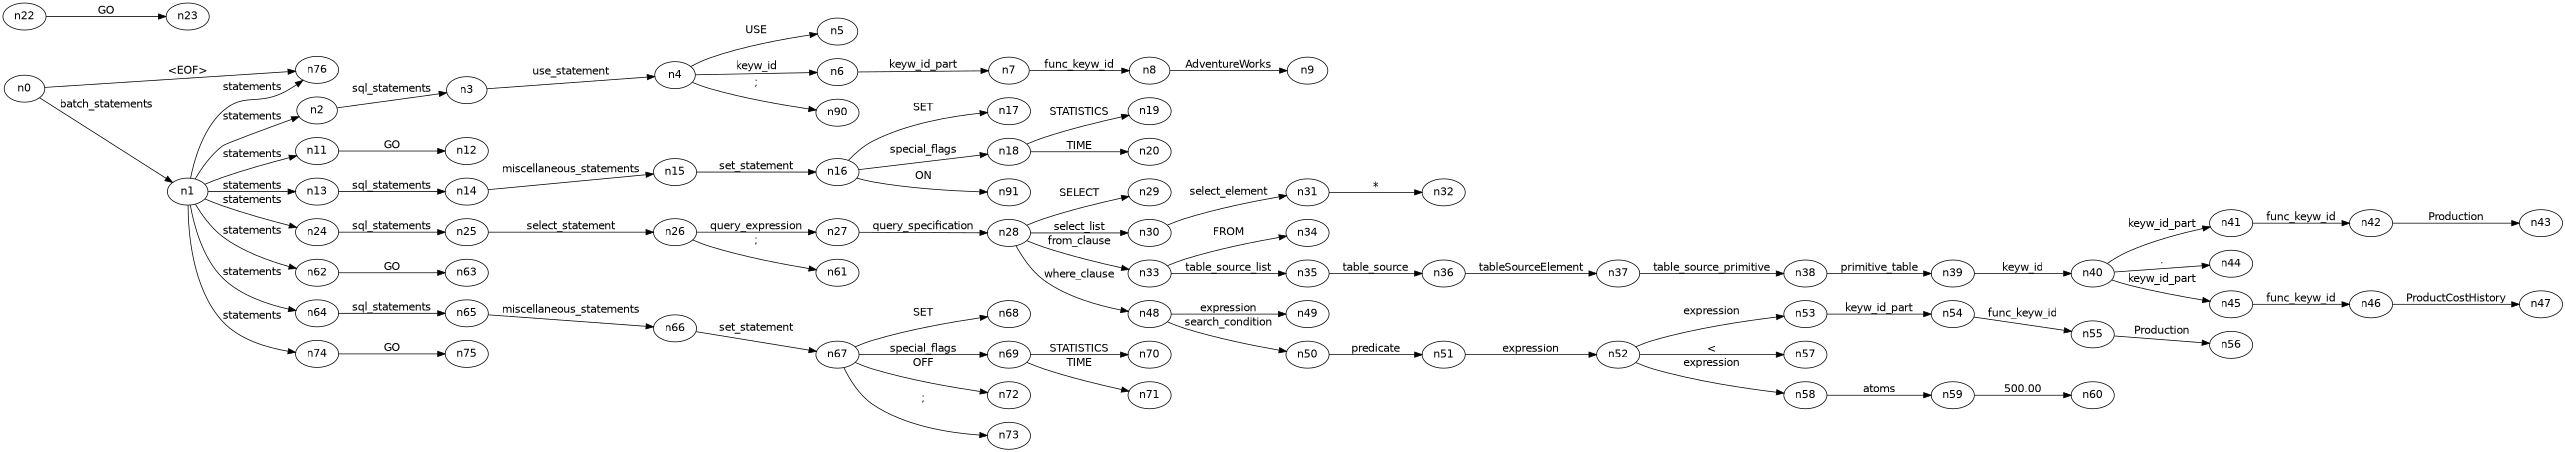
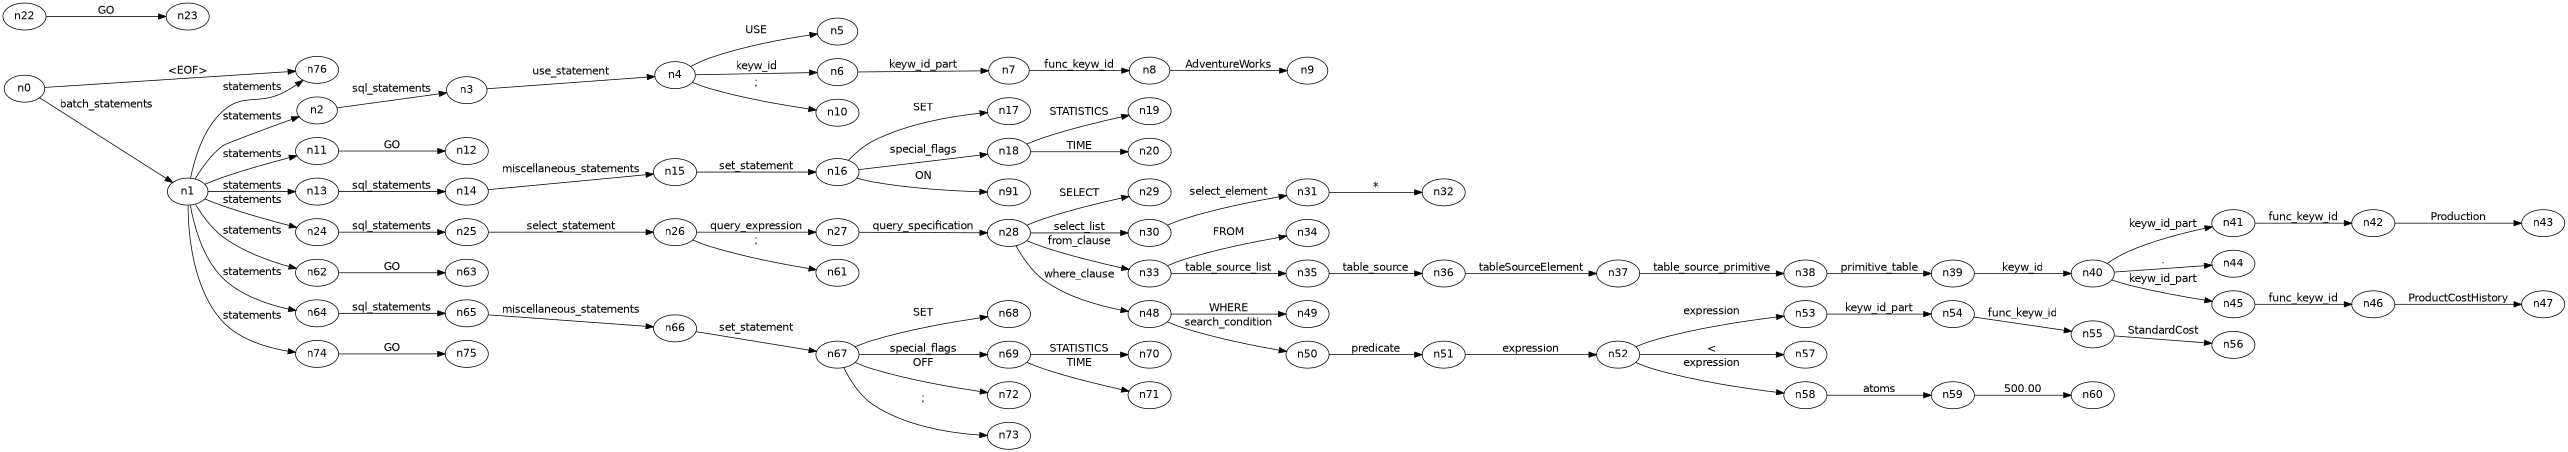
node "n90": label "n90" -> "n10"
edge "n48" -> "n49": label "expression" -> "WHERE"
edge "n55" -> "n56": label "Production" -> "StandardCost"
